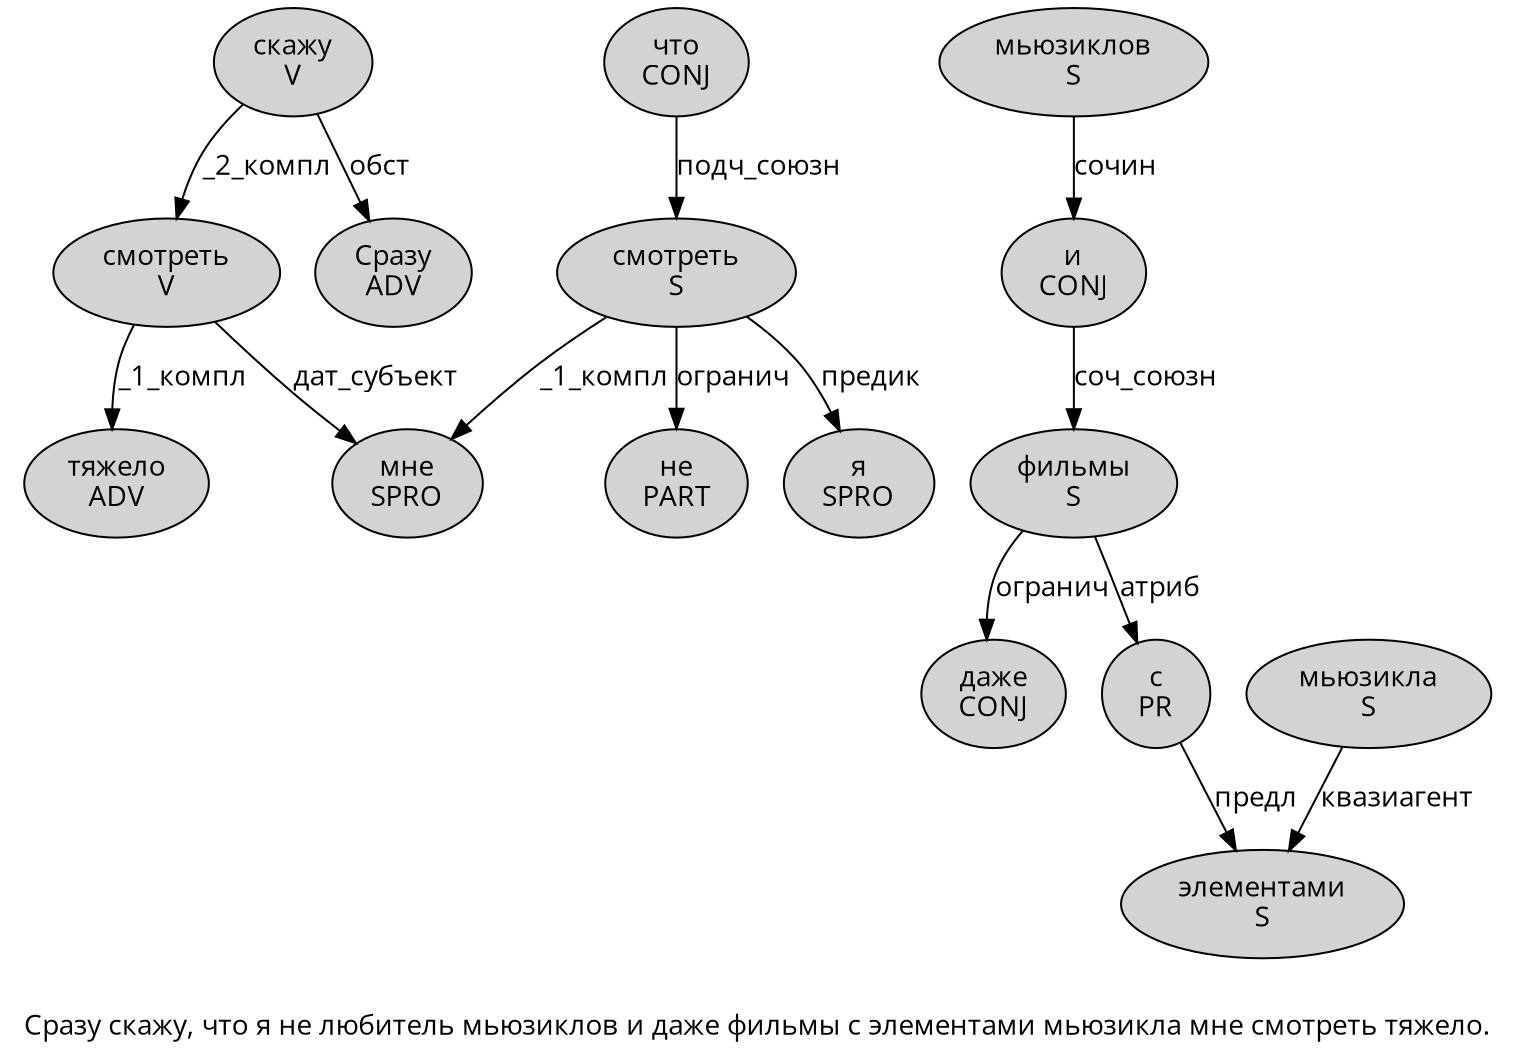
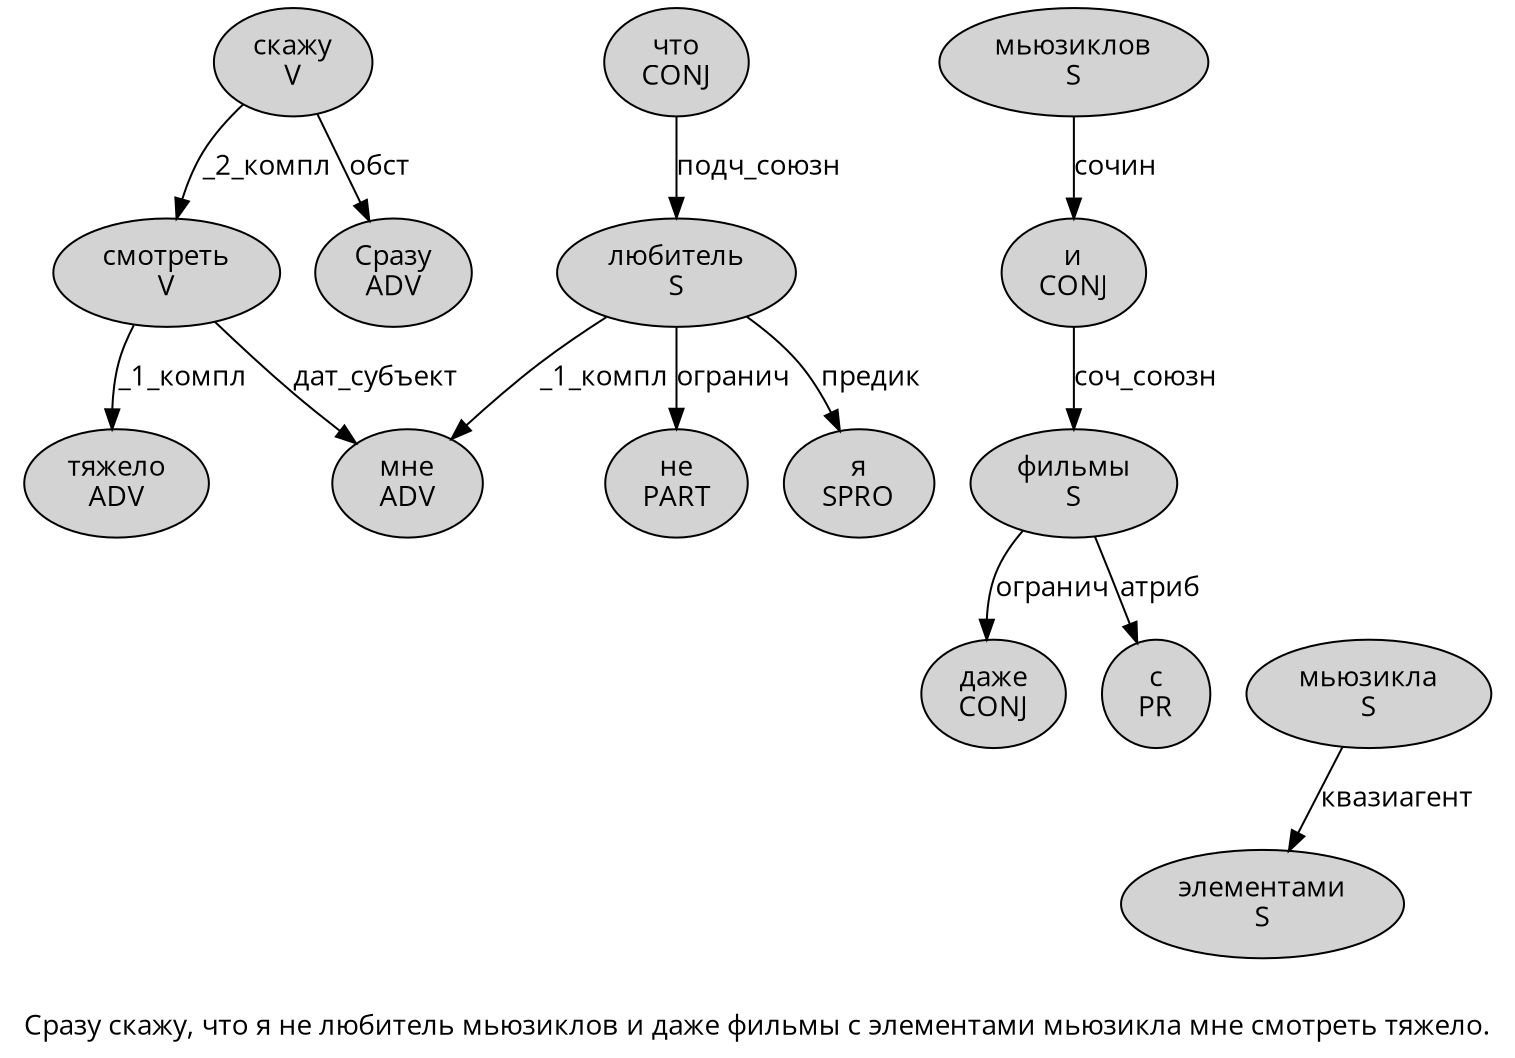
node "смотреть S": label "смотреть S" -> "любитель S"
node "мне SPRO": label "мне SPRO" -> "мне ADV"
edge "с PR" -> "элементами S": removed, label "предл"
